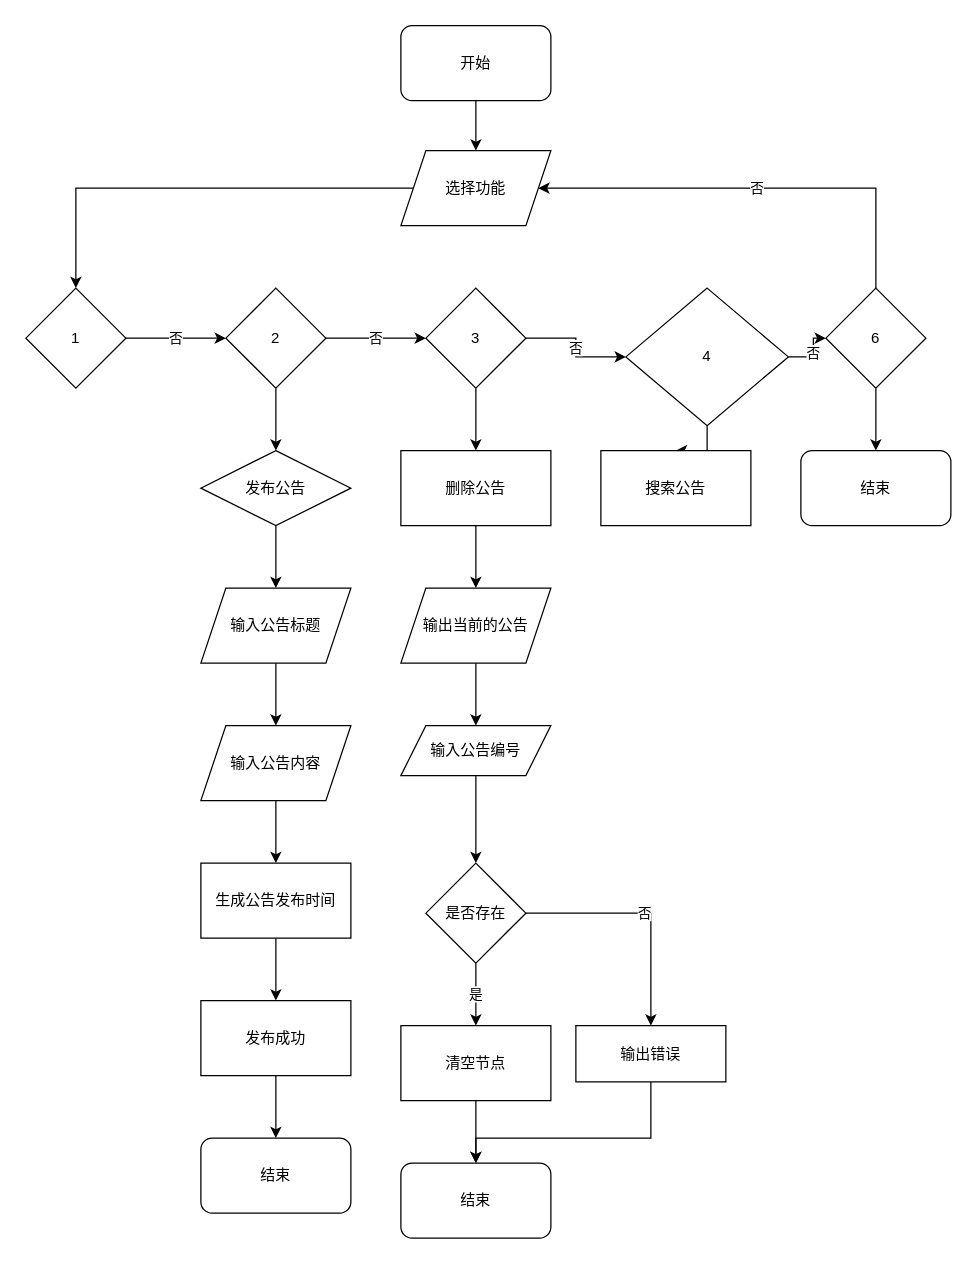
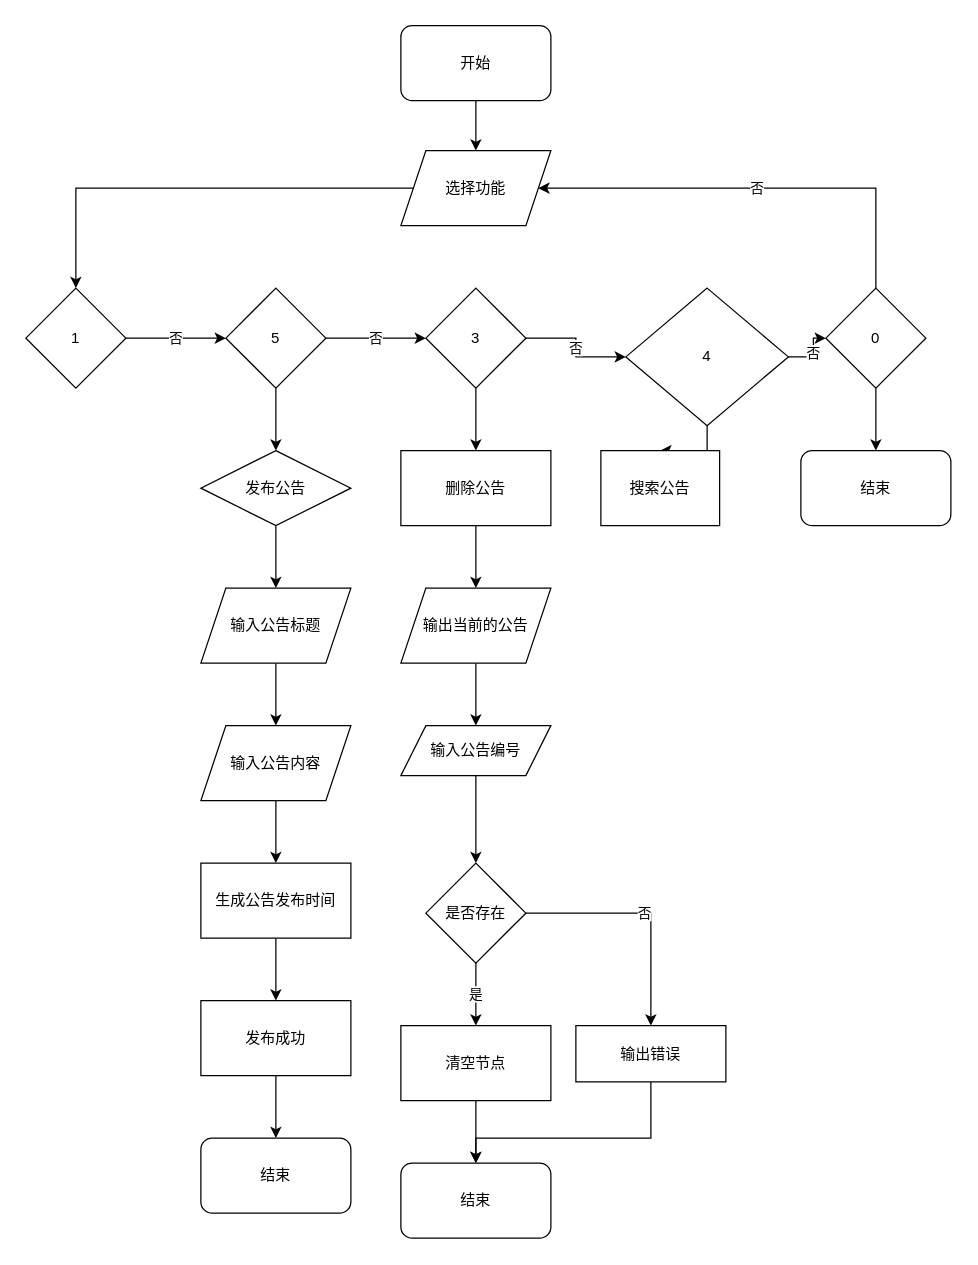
node "2": label "2" -> "5"
node "6": label "6" -> "0"
node "搜索公告": size 150x75 -> 119x75
